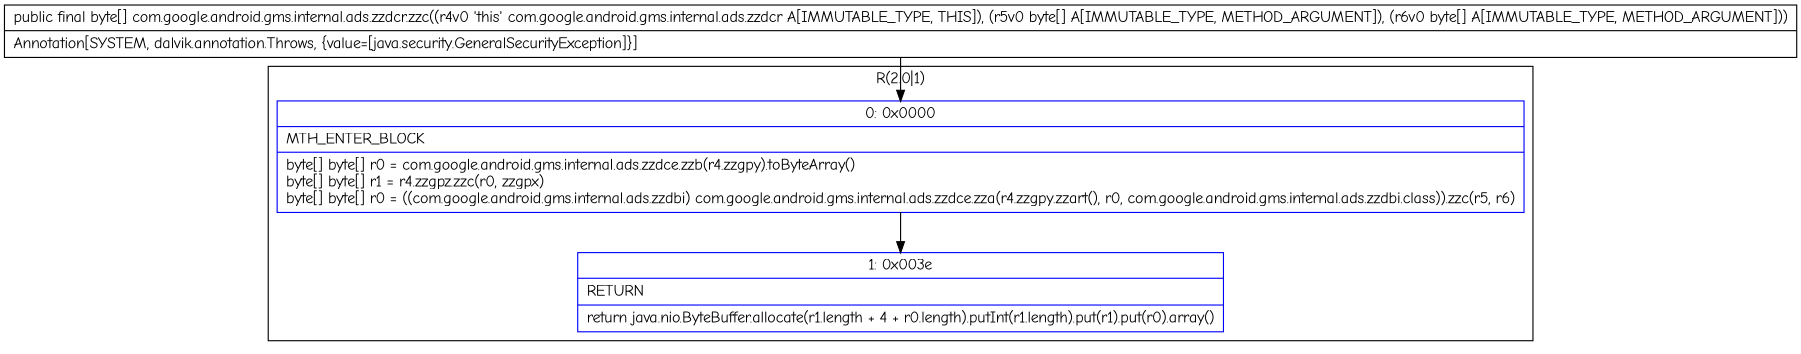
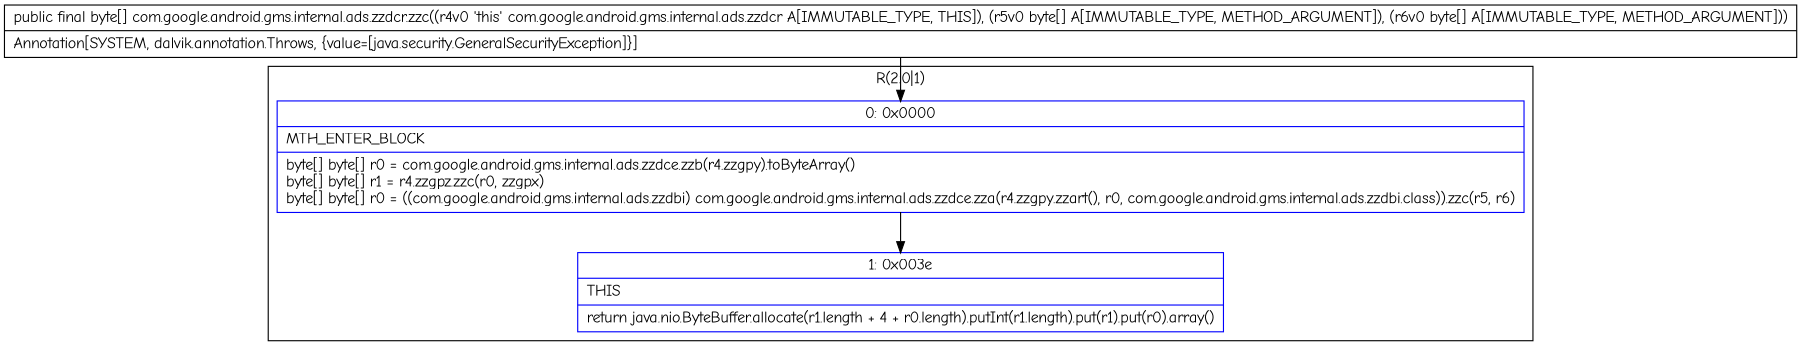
node "1: 0x003e": text "RETURN" -> "THIS"
